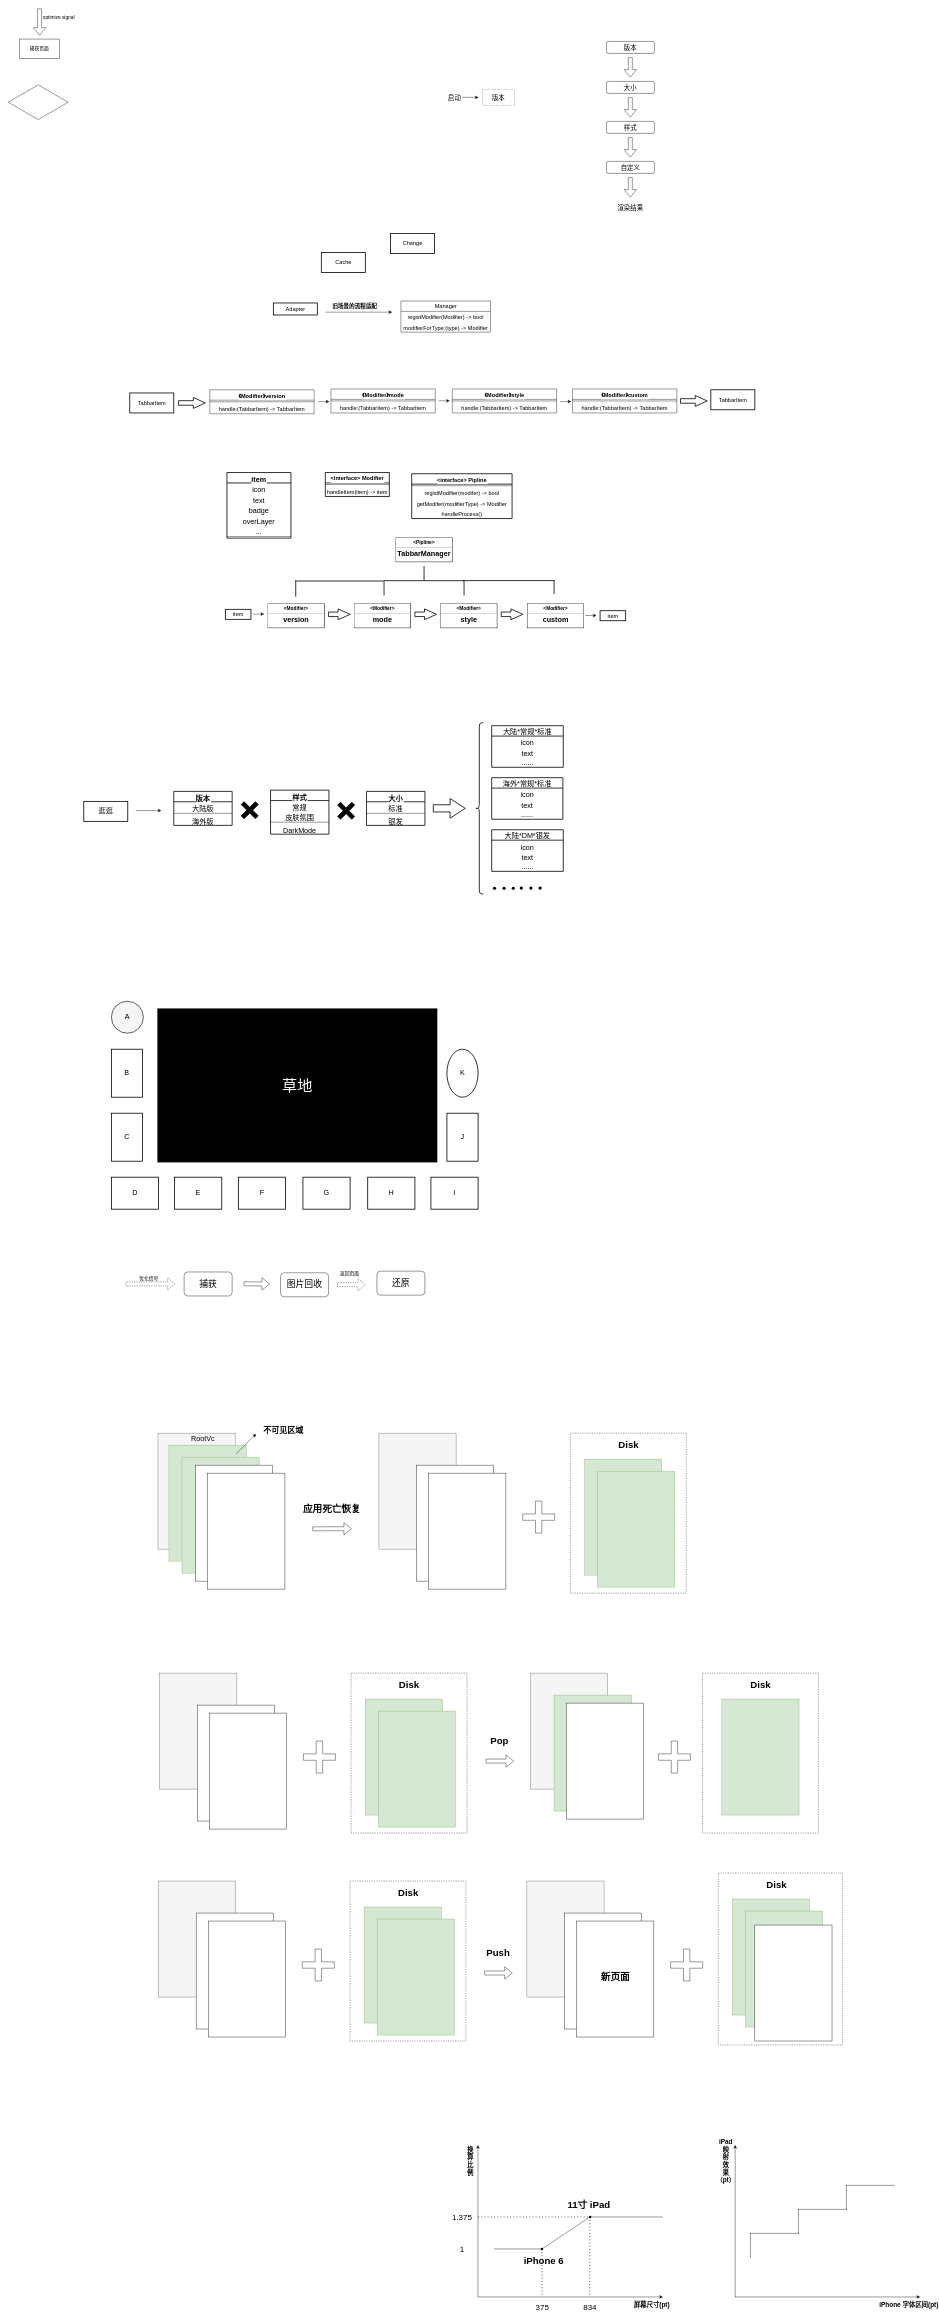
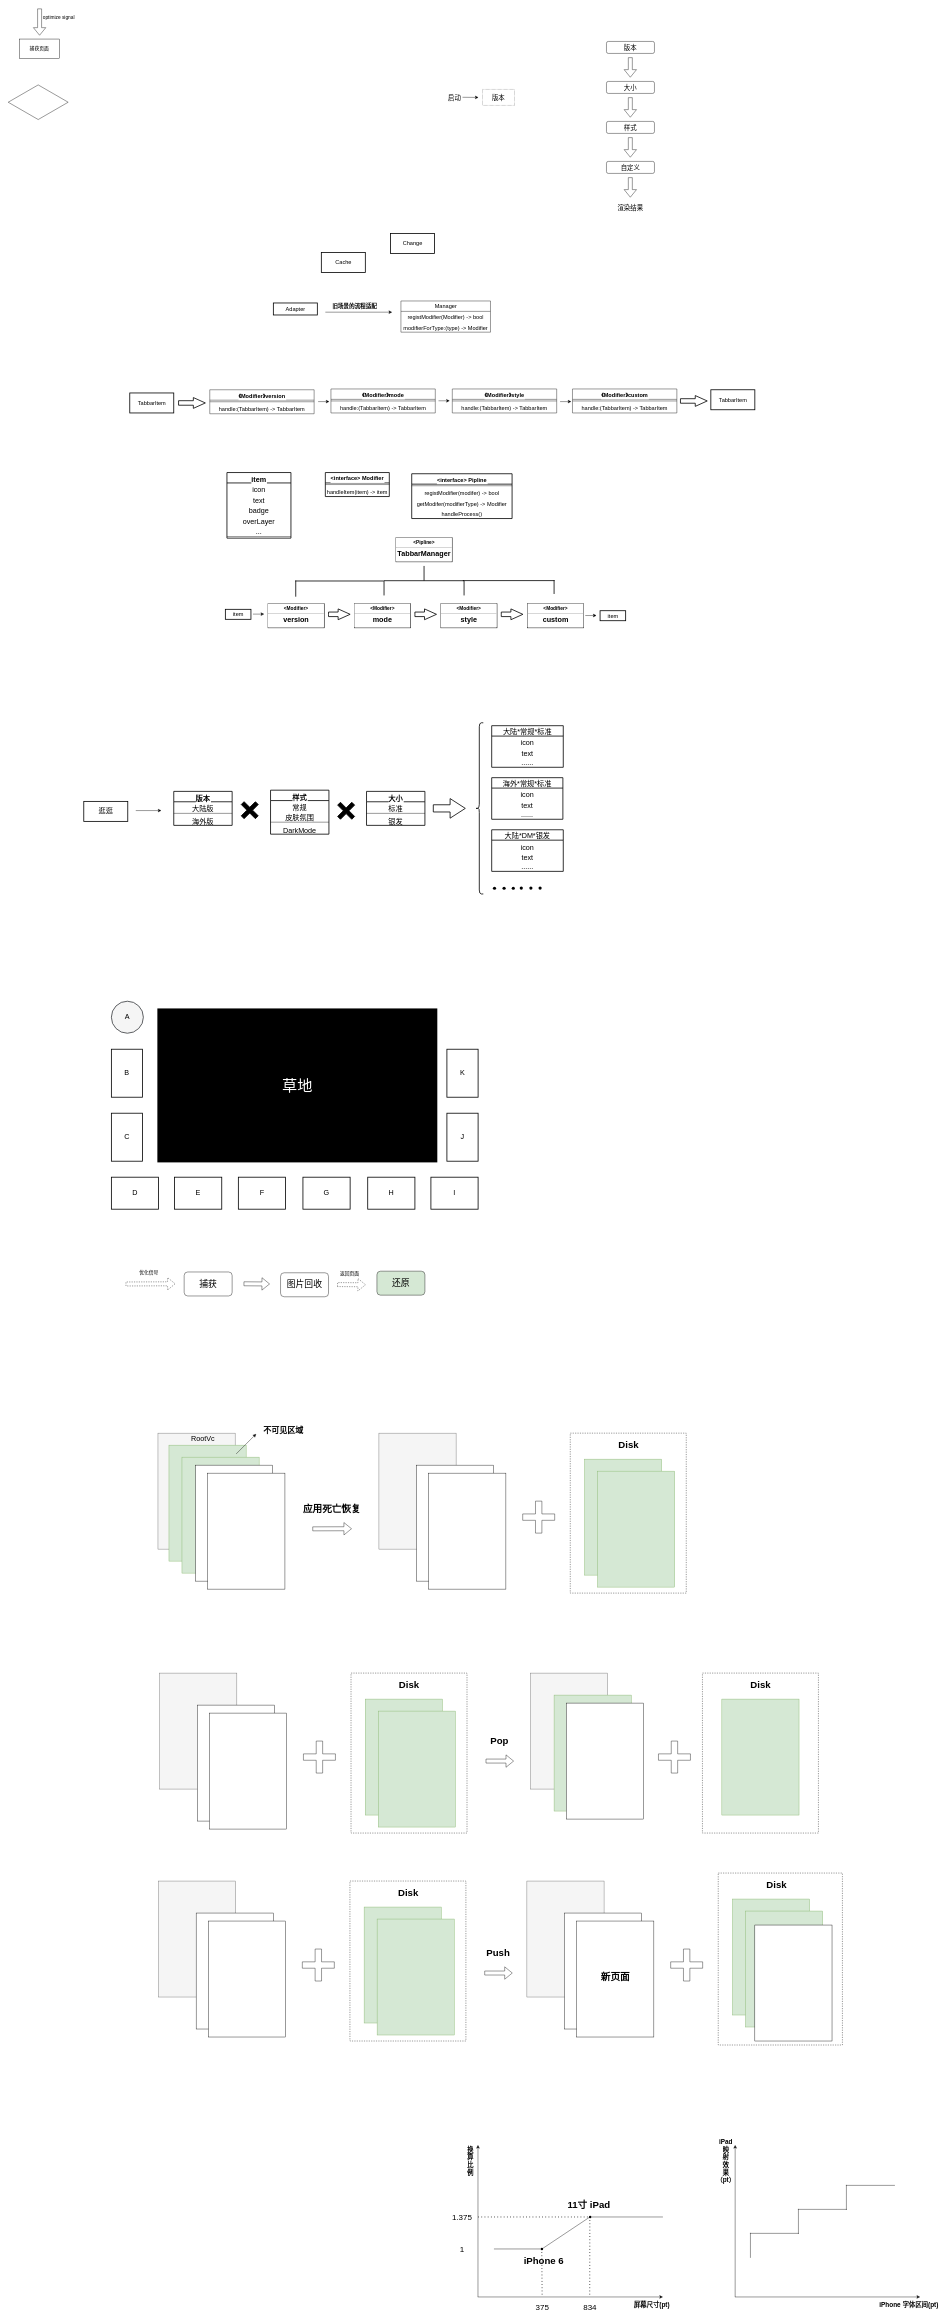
node "K": shape ellipse -> rectangle
node "优化信号": moved (149, 1279) -> (149, 1273)
node "还原": fillcolor #ffffff -> #d5e8d4
